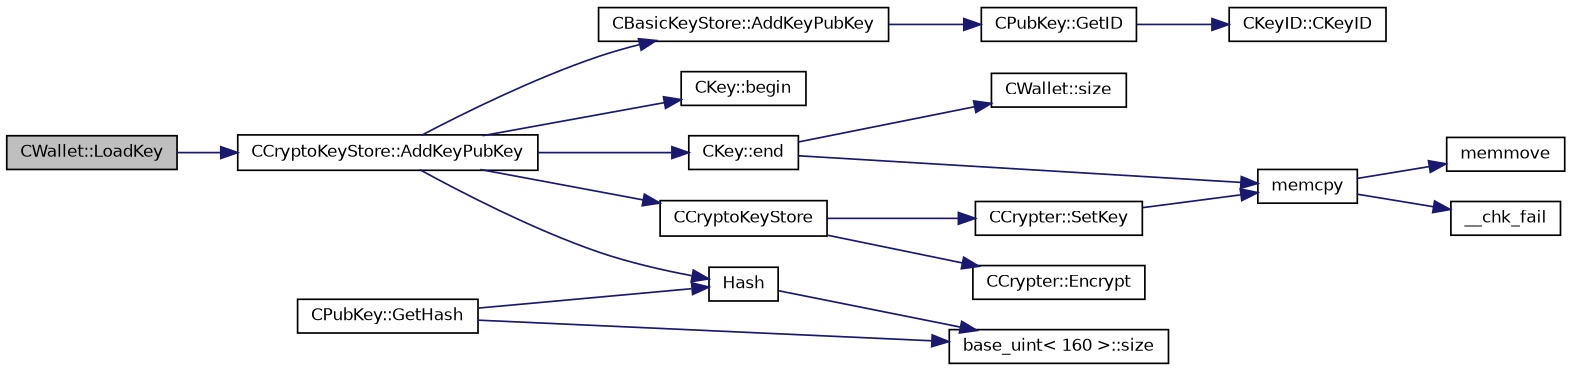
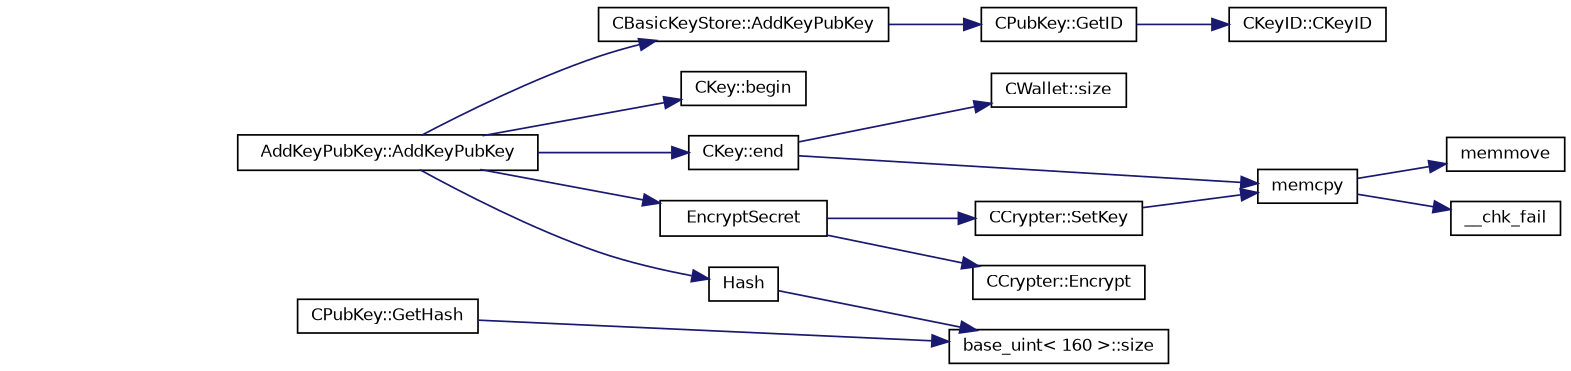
node "CWallet::LoadKey": removed
node "CCryptoKeyStore::AddKeyPubKey": label "CCryptoKeyStore::AddKeyPubKey" -> "AddKeyPubKey::AddKeyPubKey"
node "CCryptoKeyStore": label "CCryptoKeyStore" -> "EncryptSecret"
edge "CPubKey::GetHash" -> "Hash": removed
